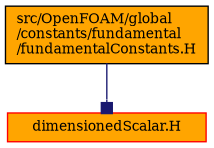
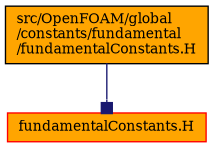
node "dimensionedScalar.H": label "dimensionedScalar.H" -> "fundamentalConstants.H"
